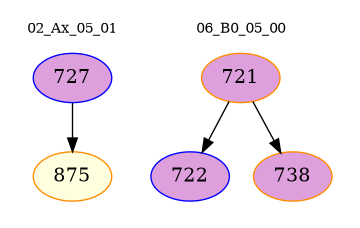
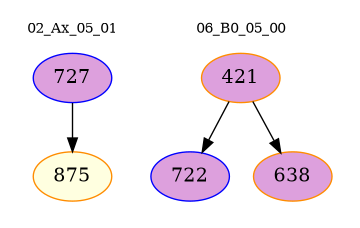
node "721": label "721" -> "421"
node "738": label "738" -> "638"
